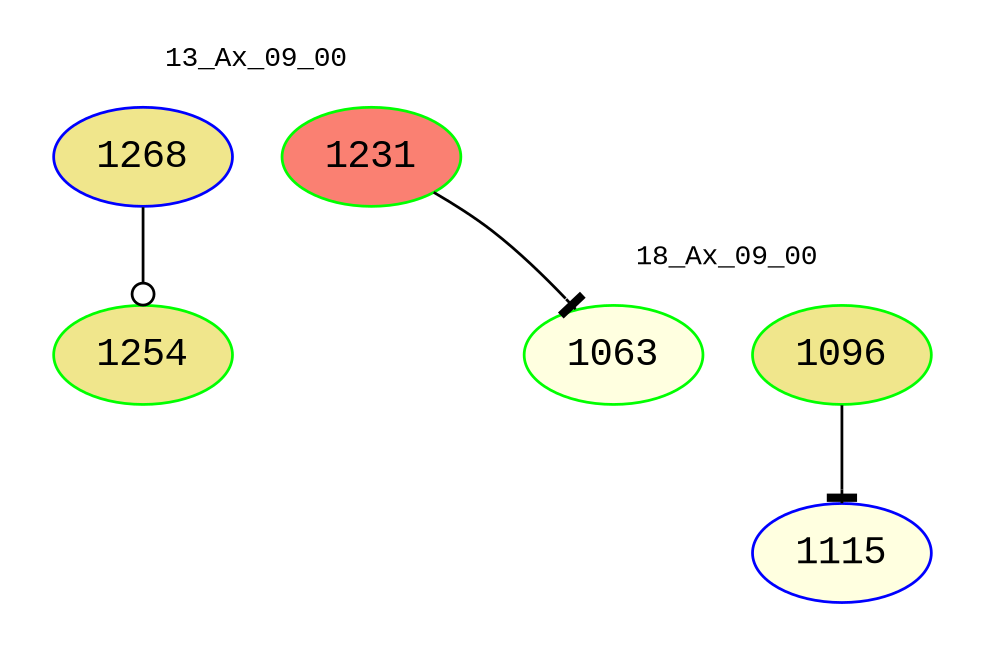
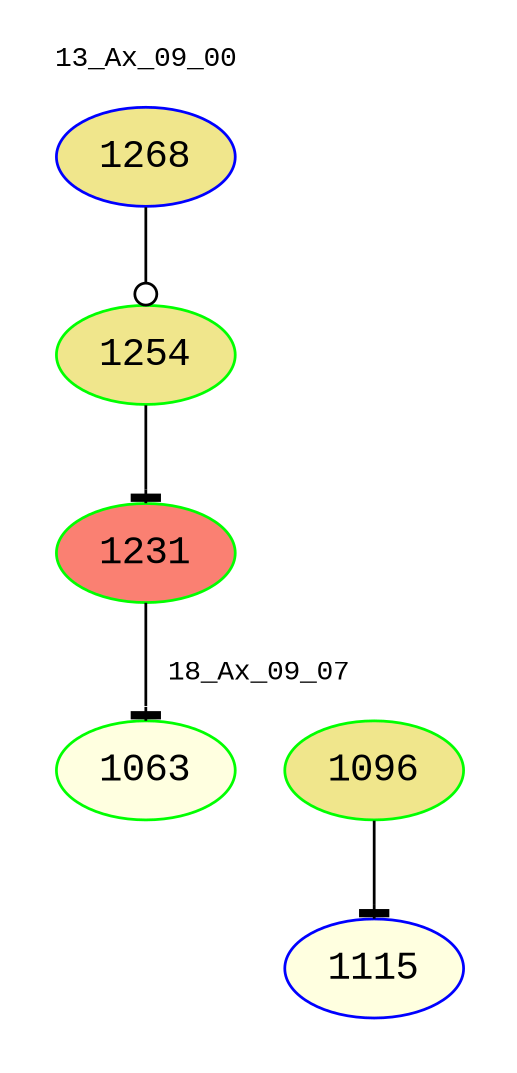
cluster "18_Ax_09_00": label "18_Ax_09_00" -> "18_Ax_09_07"
edge "1254" -> "1231": added
